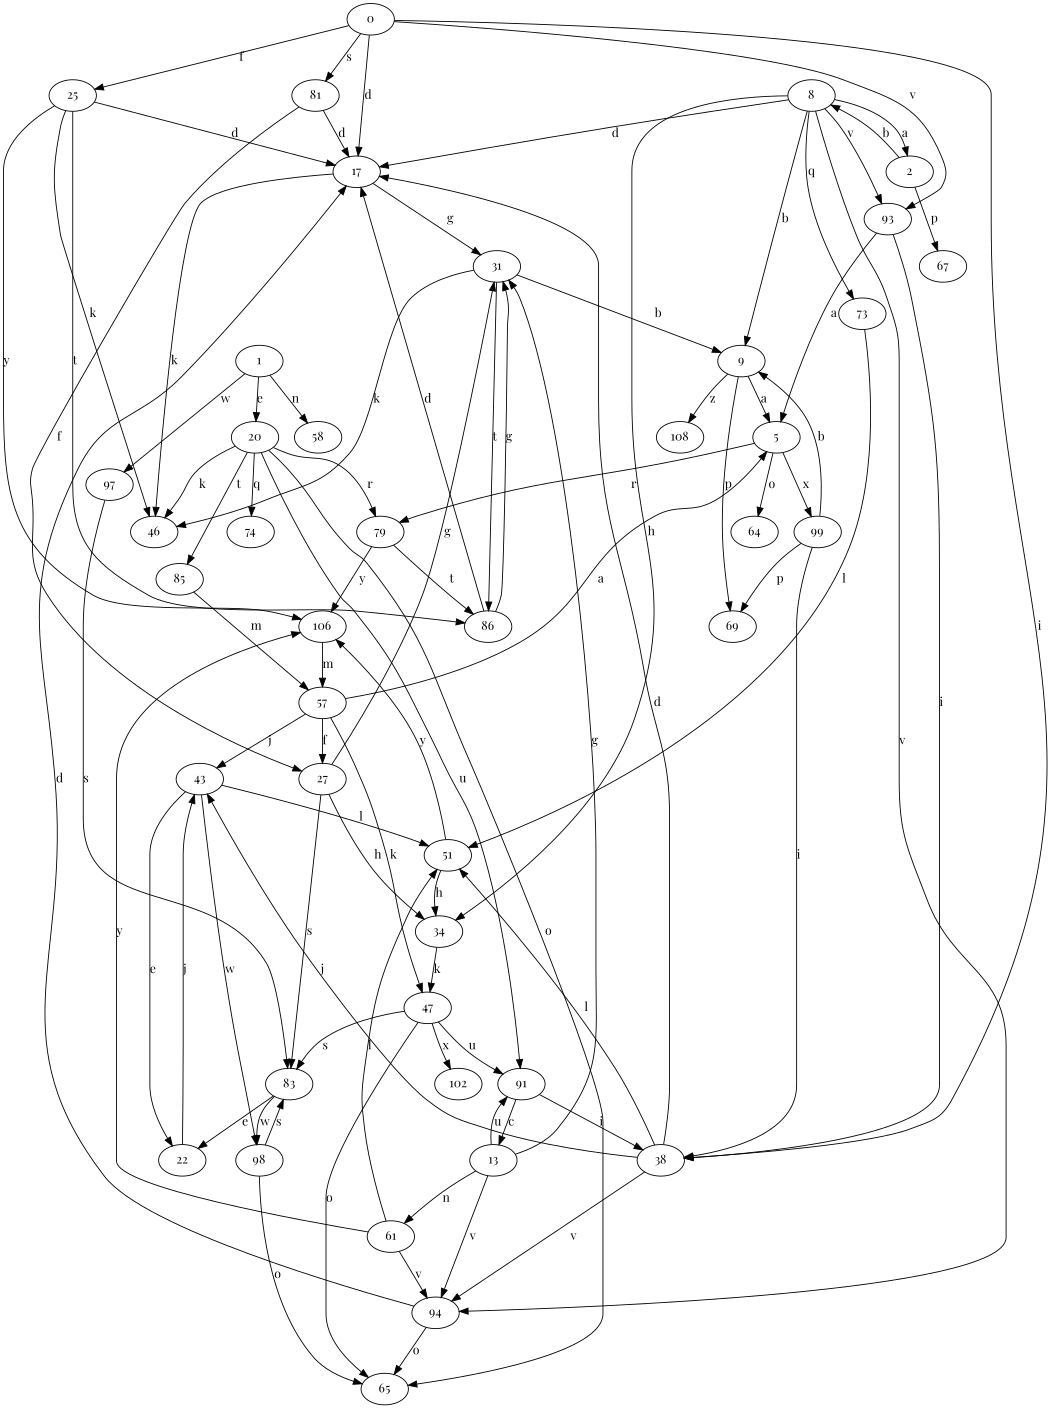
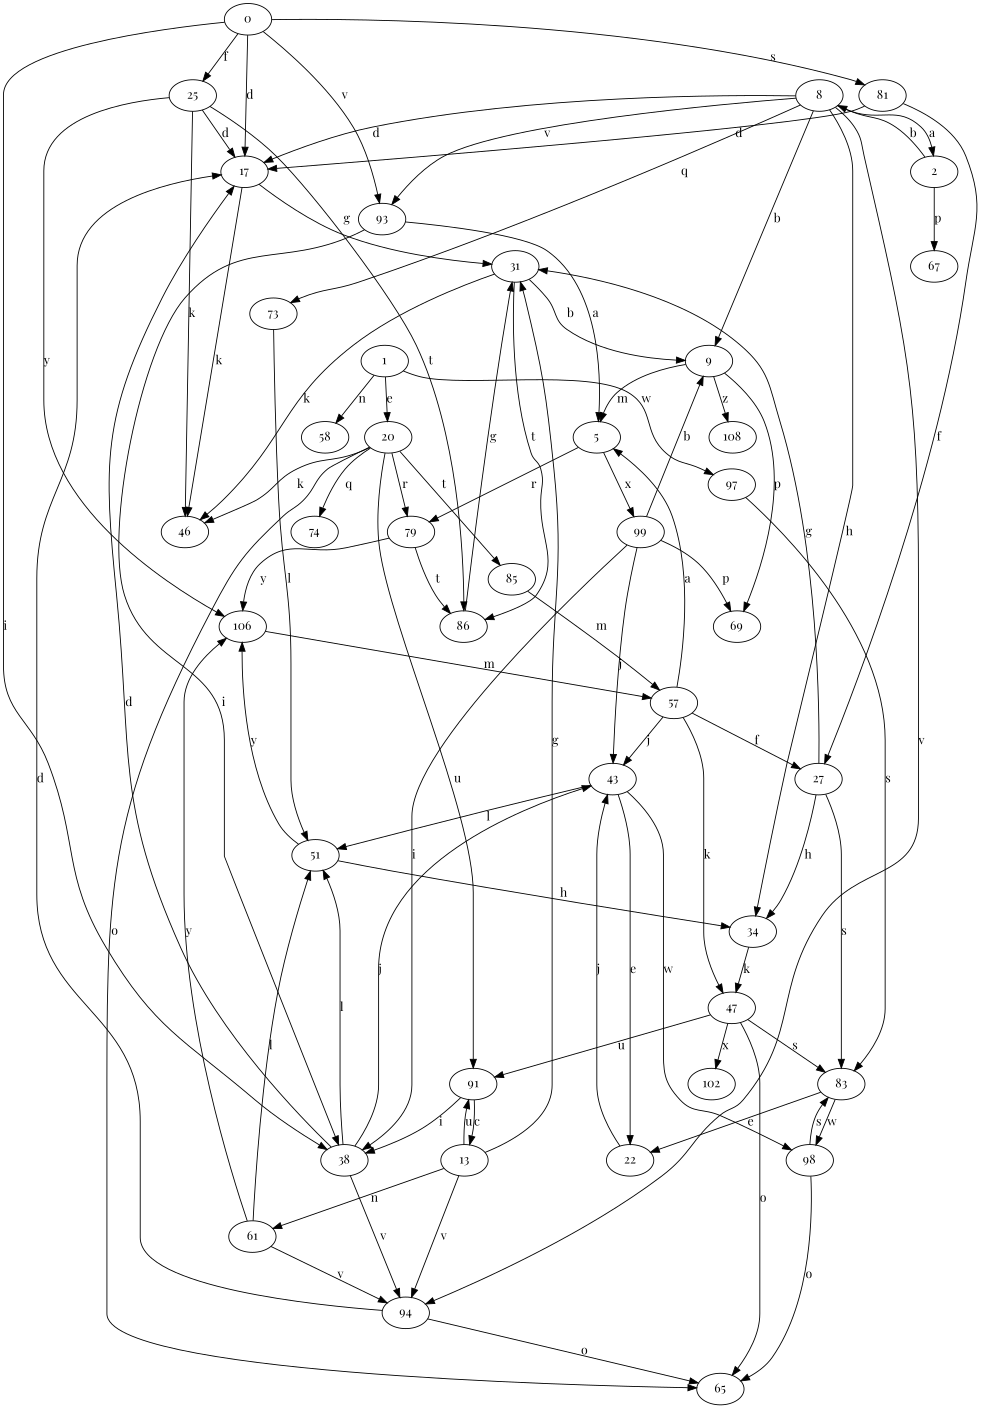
edge "9" -> "5": label "a" -> "m"
edge "86" -> "17": removed, label "d"
node "64": removed
edge "99" -> "43": added, label "j"
